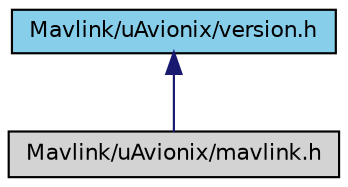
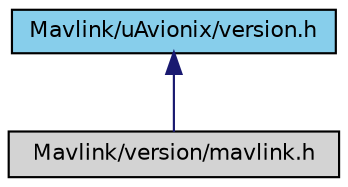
node "Mavlink/uAvionix/mavlink.h": label "Mavlink/uAvionix/mavlink.h" -> "Mavlink/version/mavlink.h"
